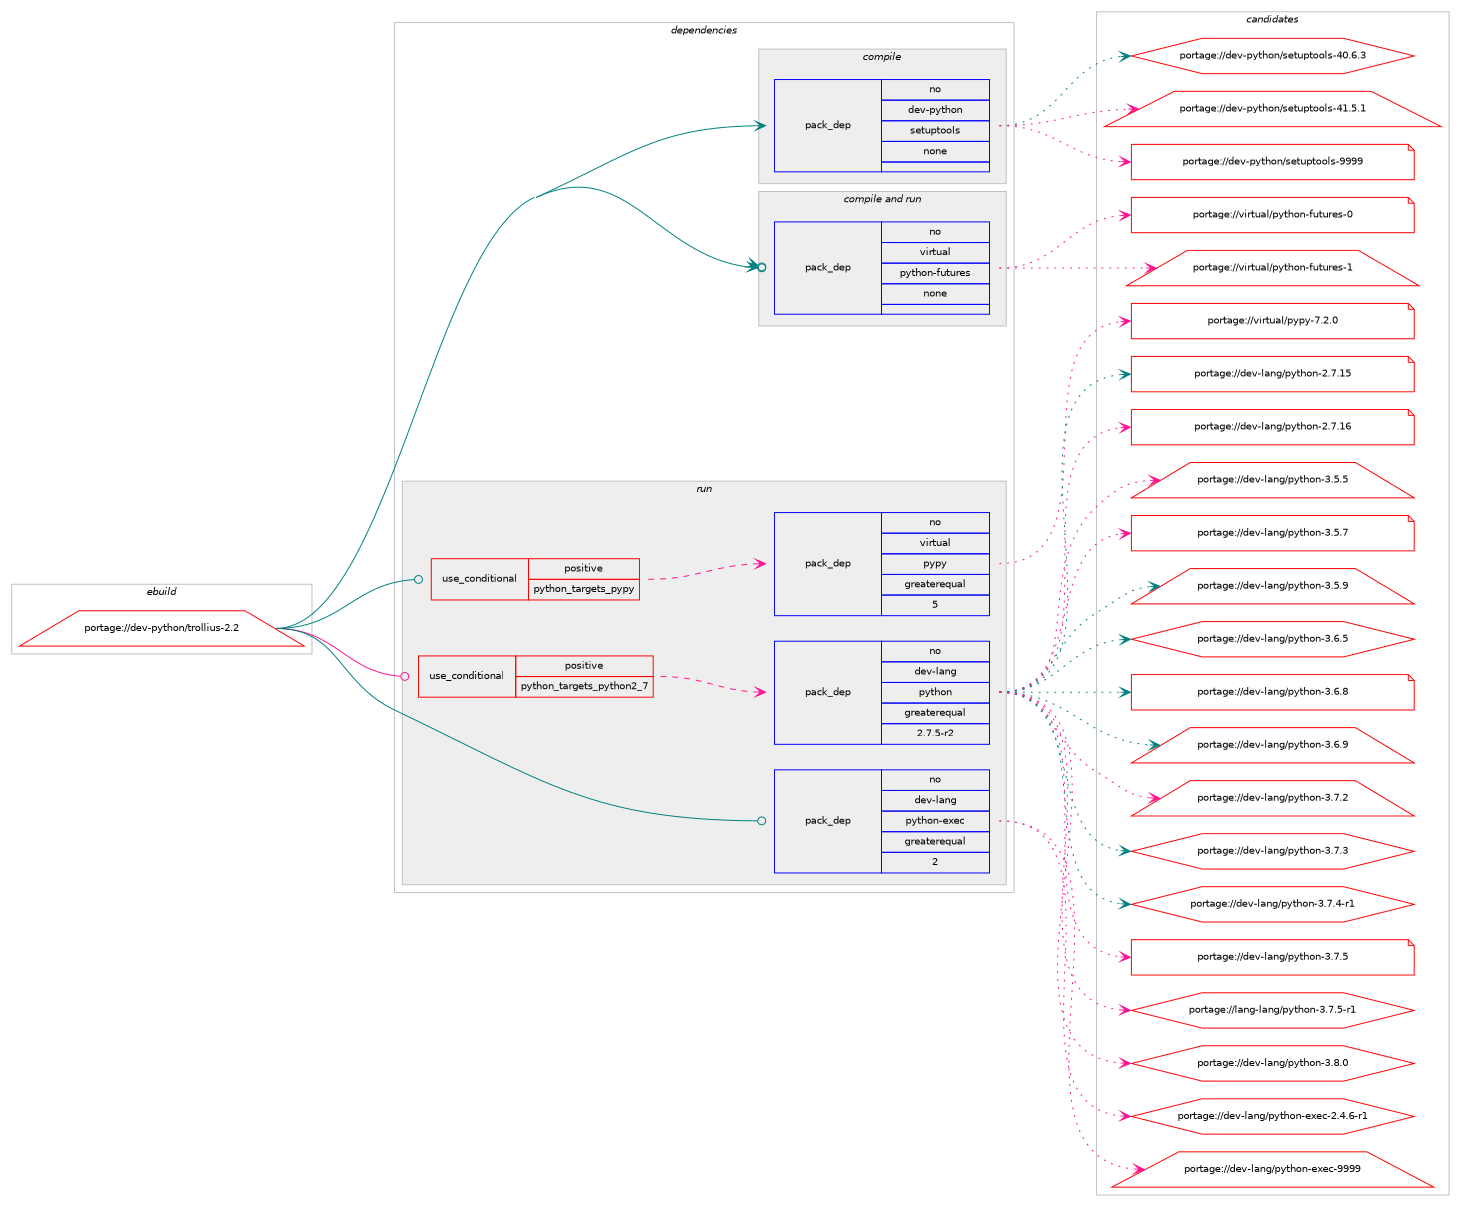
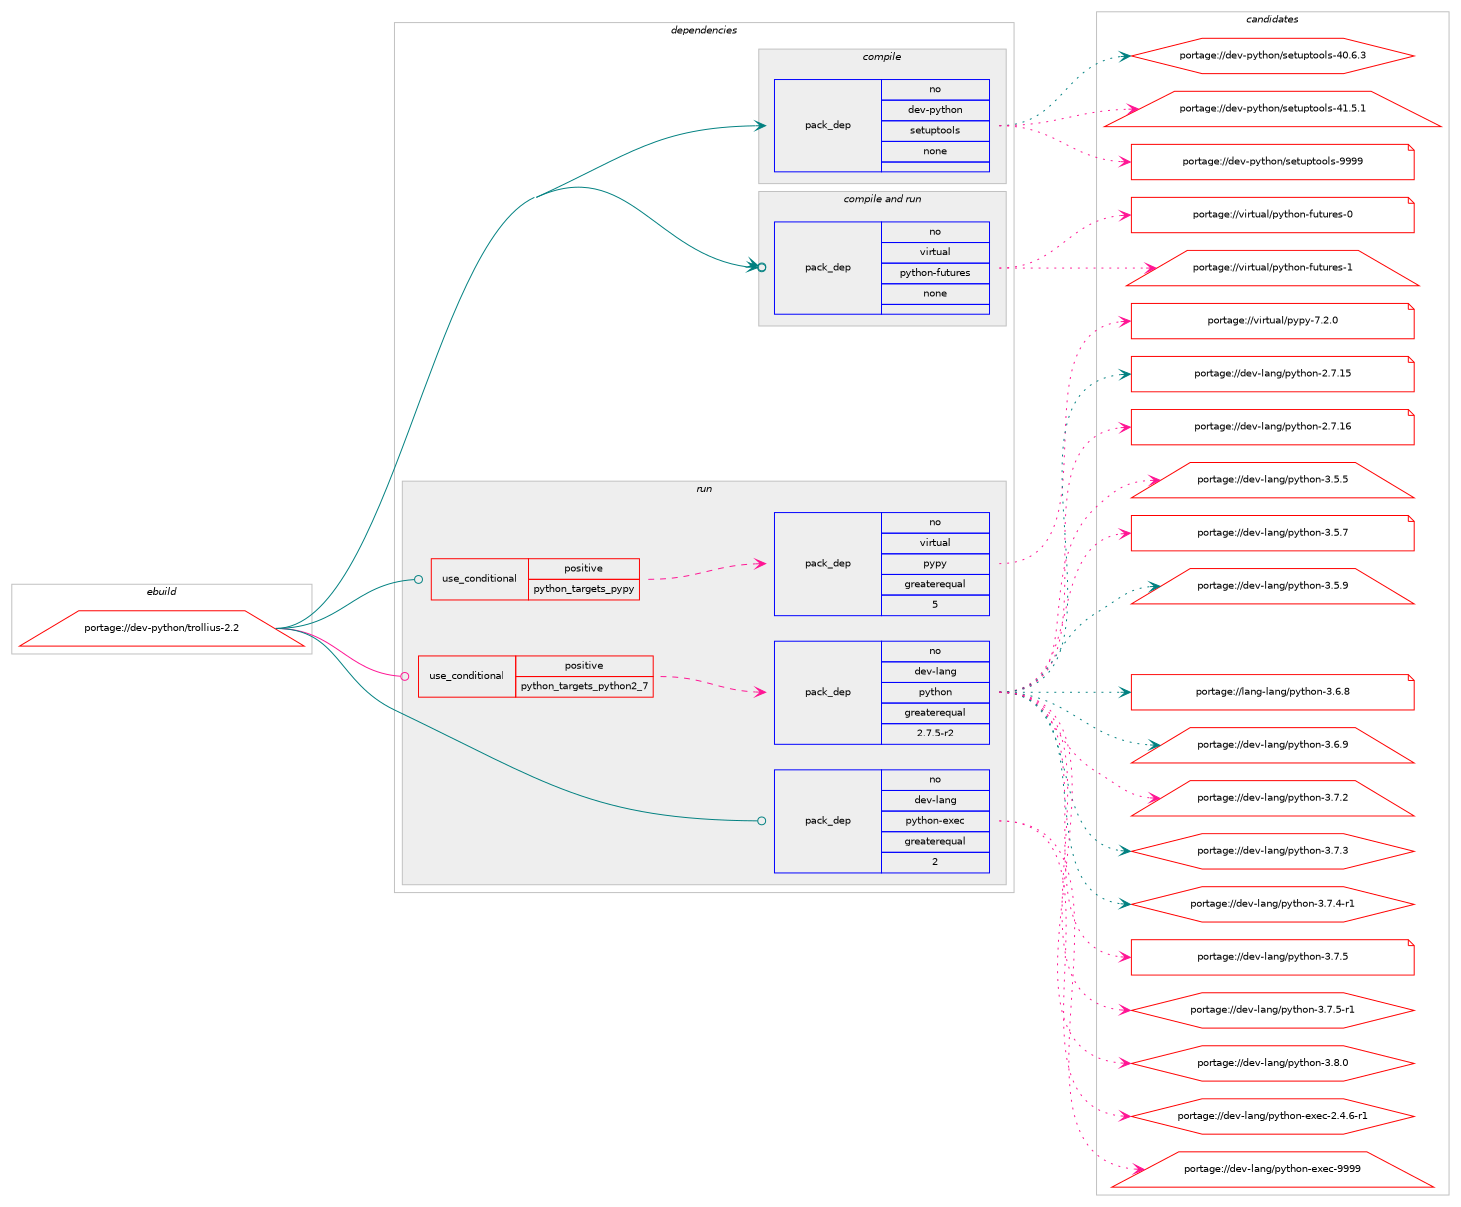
node "portage://dev-lang/python-3.6.5": removed
node "portage://dev-lang/python-3.6.8": label "portage://dev-lang/python-3.6.8" -> "portage://lang-lang/python-3.6.8"
node "portage://lang-lang/python-3.7.5-r1": label "portage://lang-lang/python-3.7.5-r1" -> "portage://dev-lang/python-3.7.5-r1"
